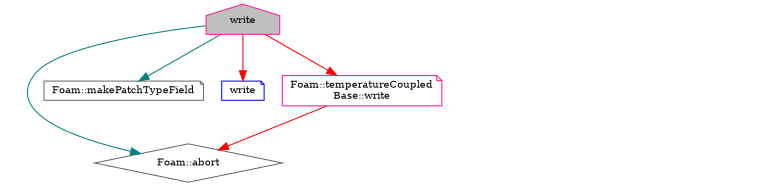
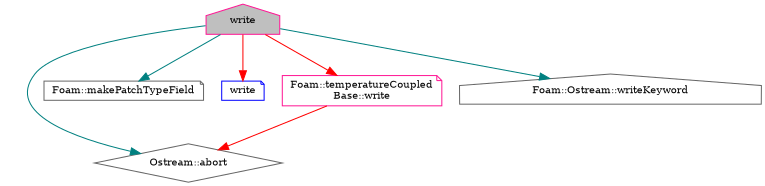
node "Foam::Ostream::writeKeyword": added
node "Foam::abort": label "Foam::abort" -> "Ostream::abort"
